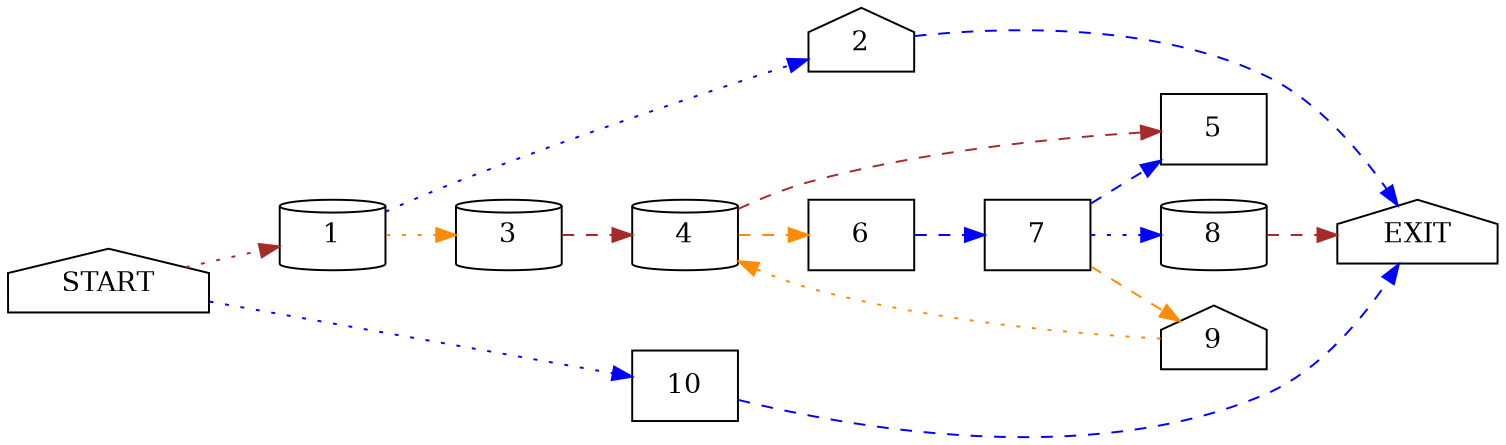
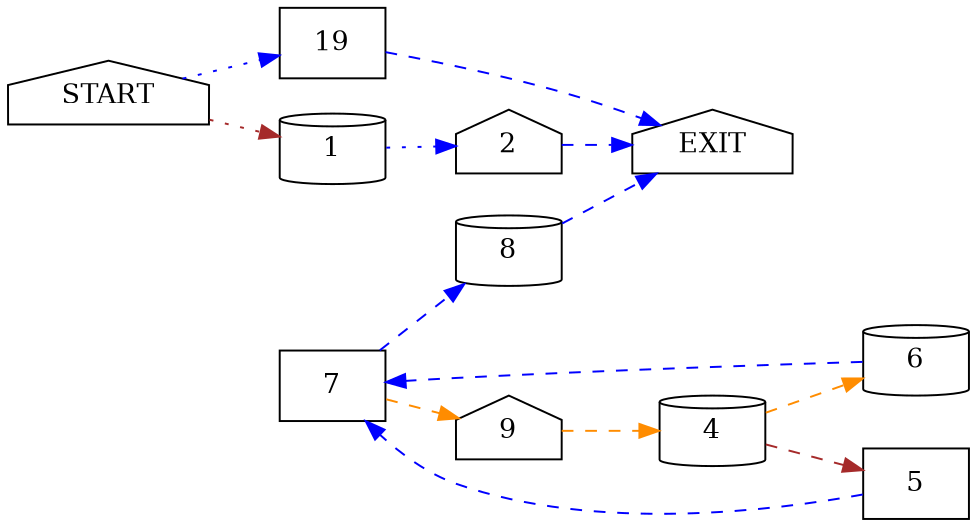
edge "7" -> "5": reversed
node "3": removed
node "6": shape box -> cylinder
edge "7" -> "8": style dotted -> dashed
edge "8" -> "EXIT": color brown -> blue
edge "9" -> "4": style dotted -> dashed
node "10": label "10" -> "19"
